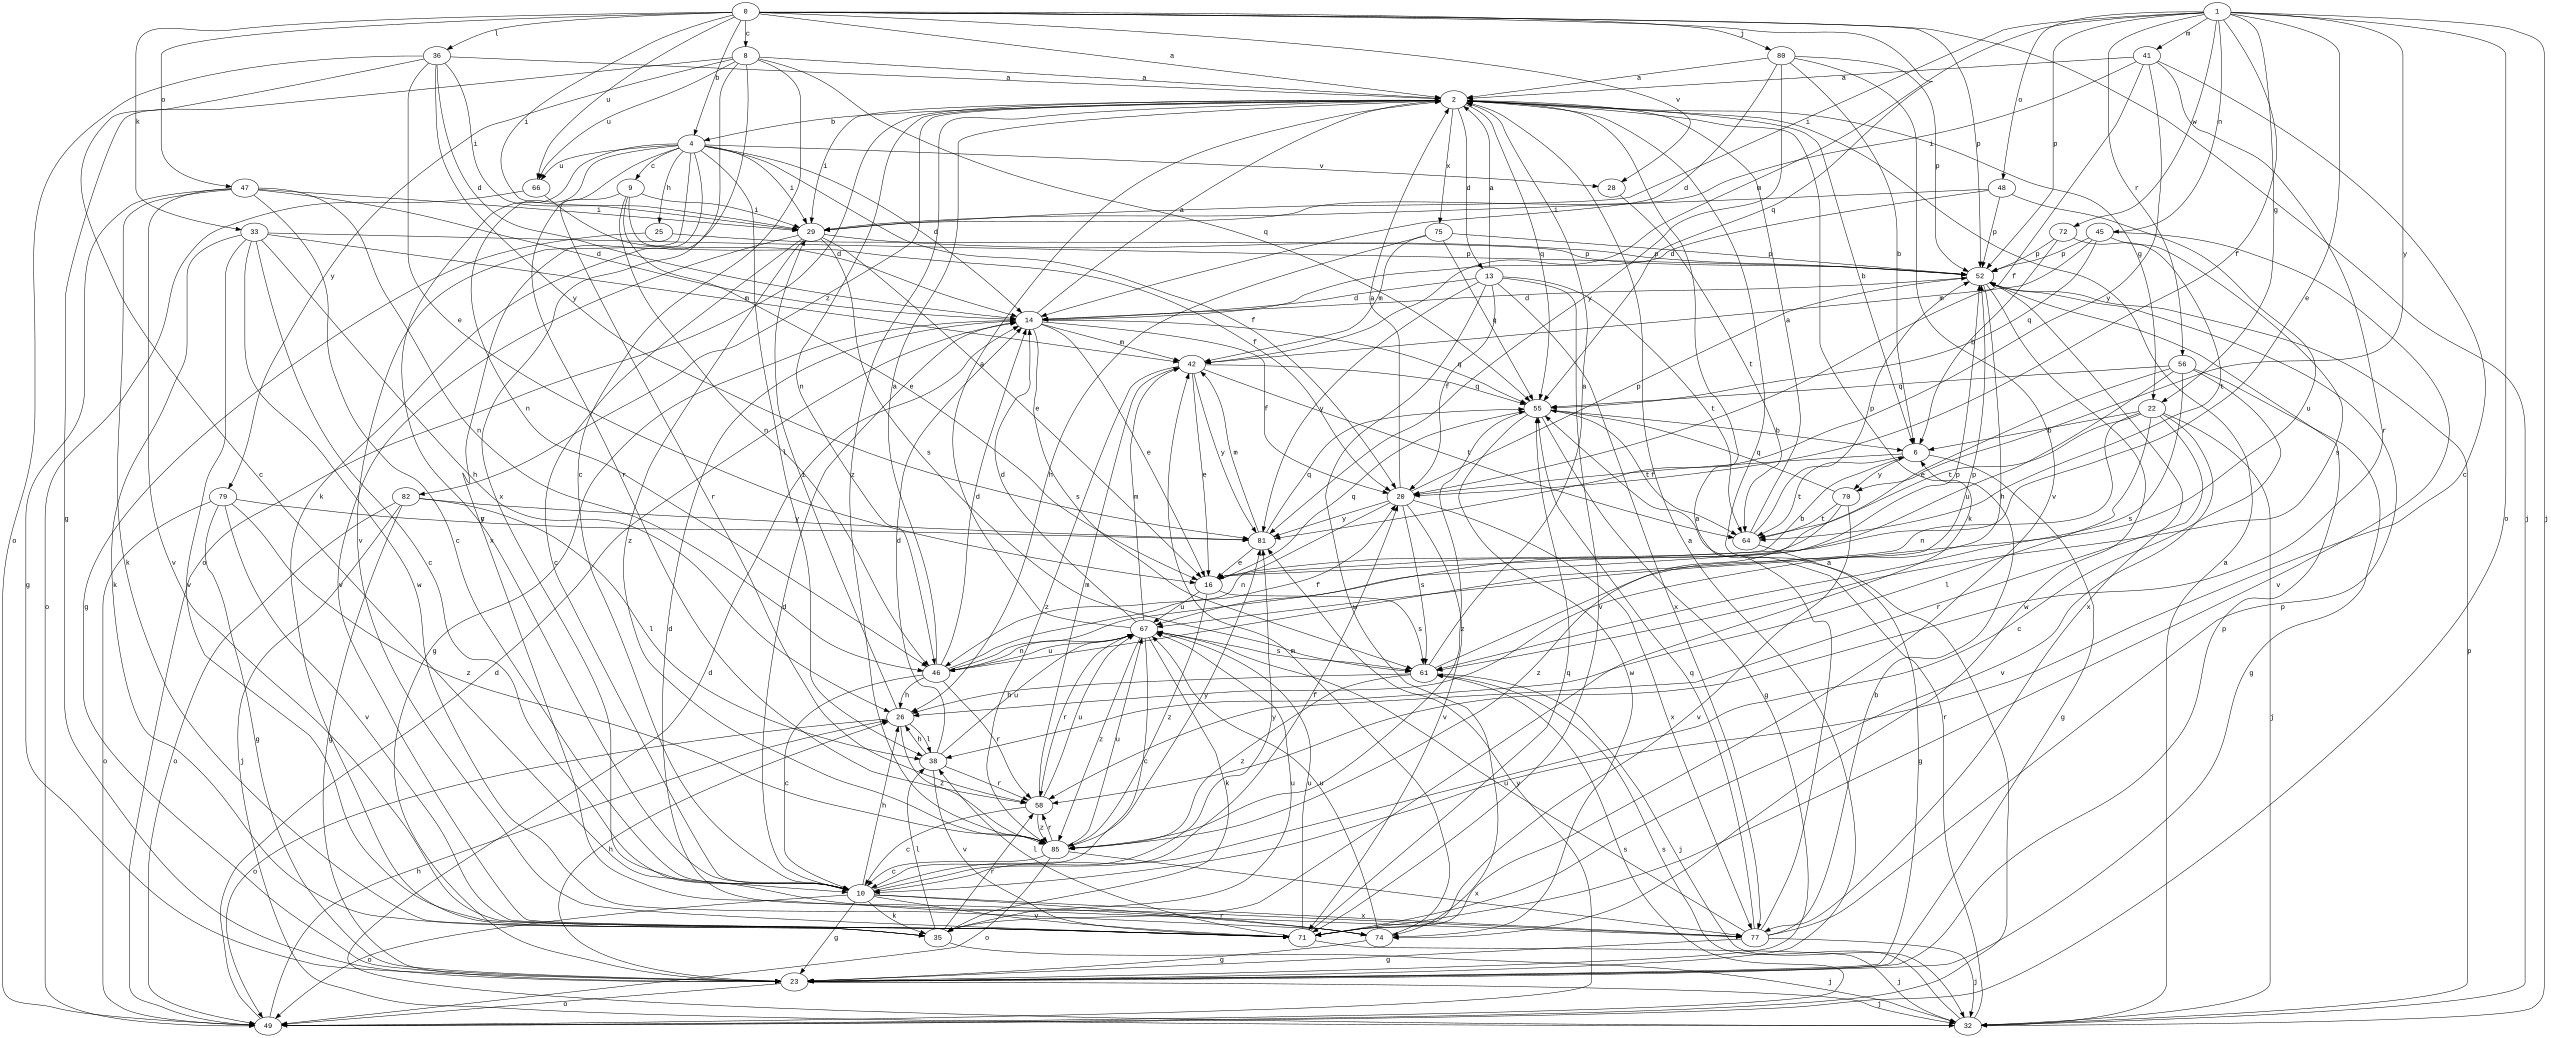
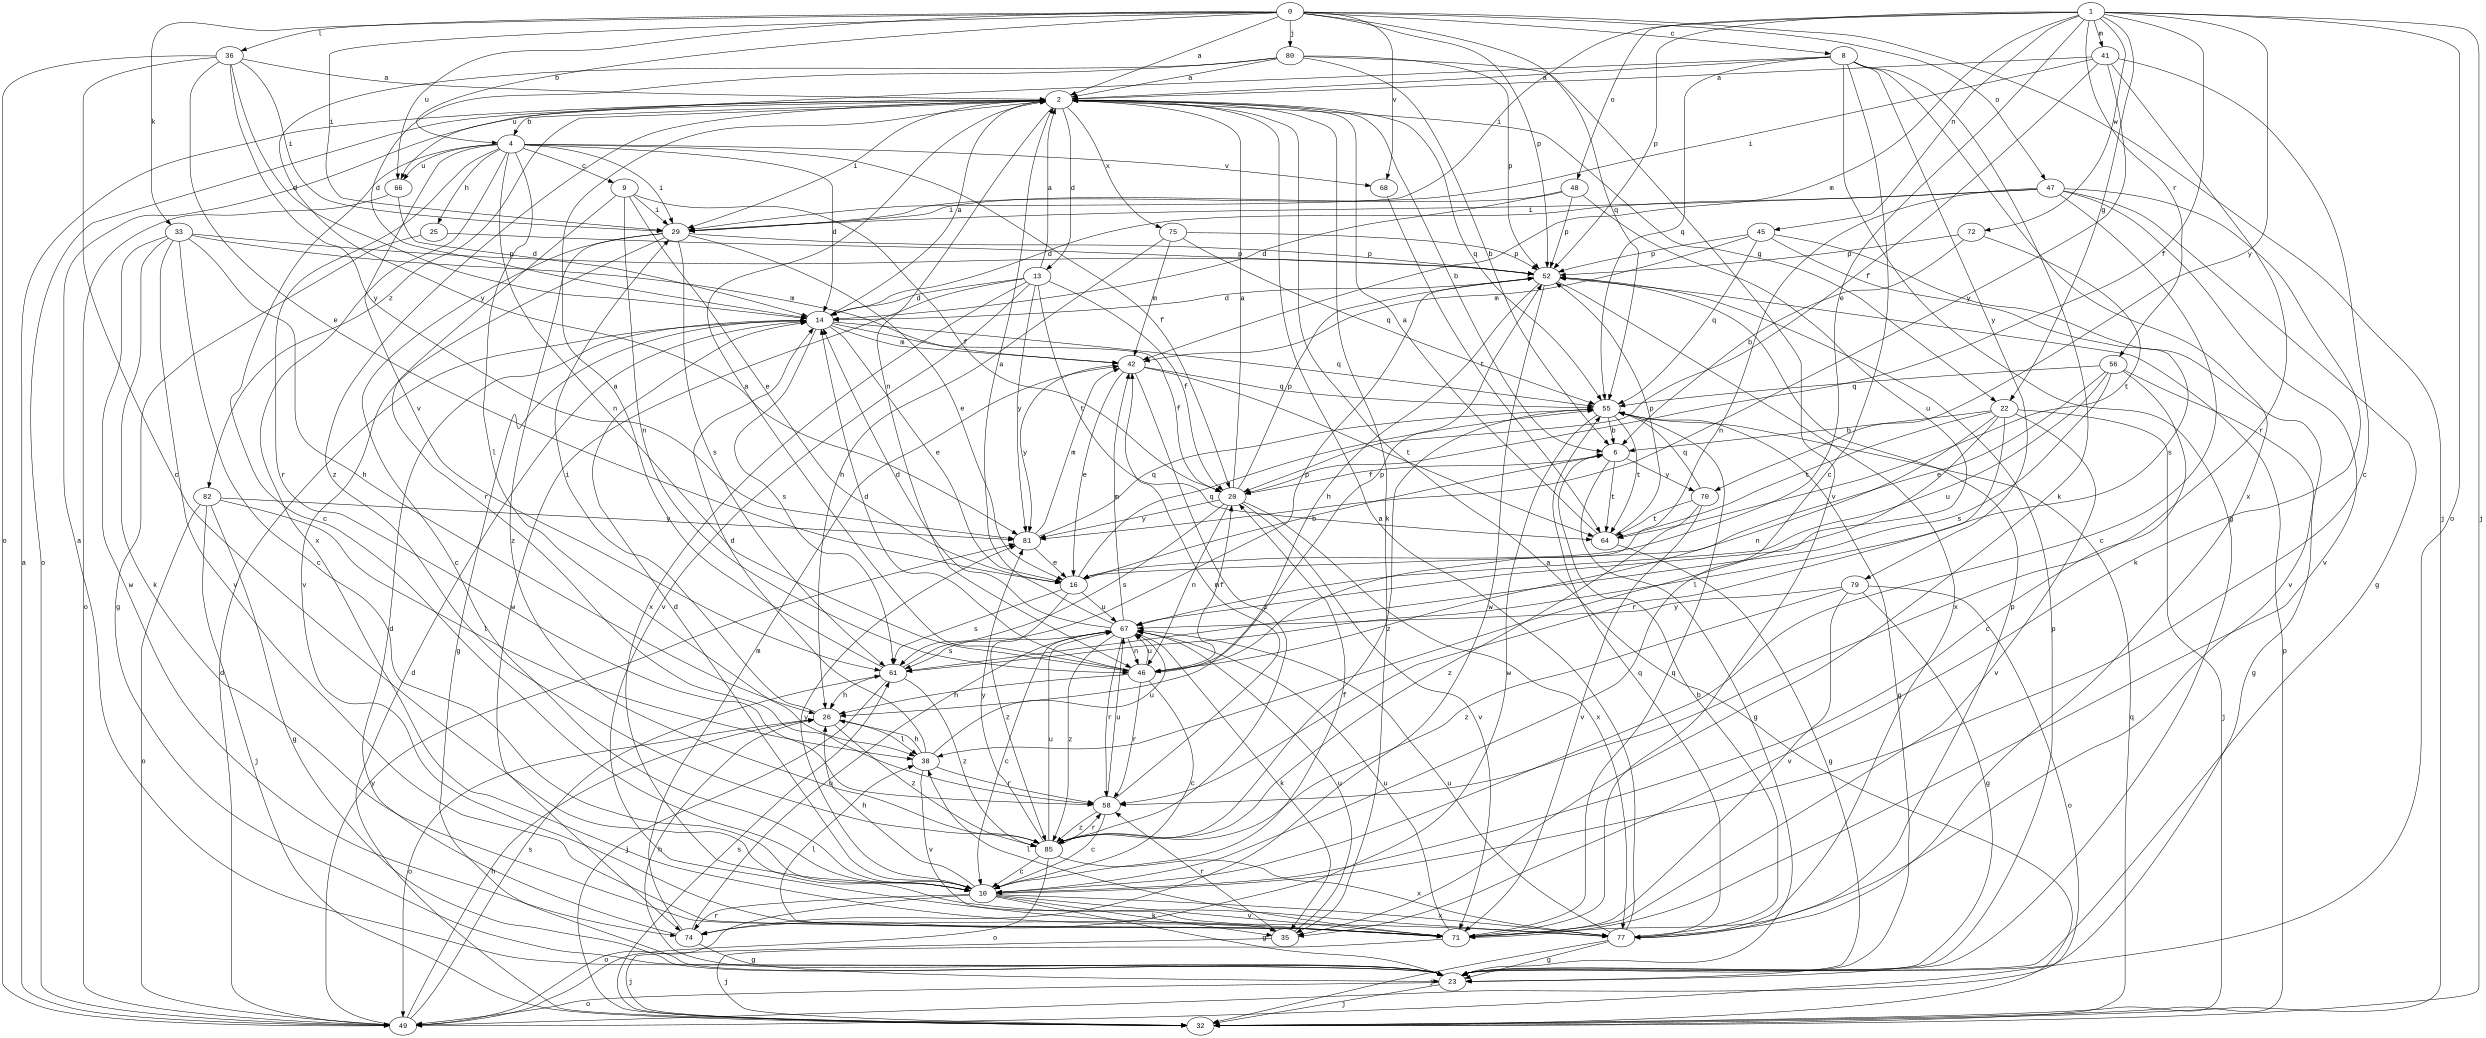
node "28": label "28" -> "68"
edge "79" -> "81": now "79" -> "67"
edge "32" -> "55": label "r" -> "q"
edge "4" -> "71": now "4" -> "61"
